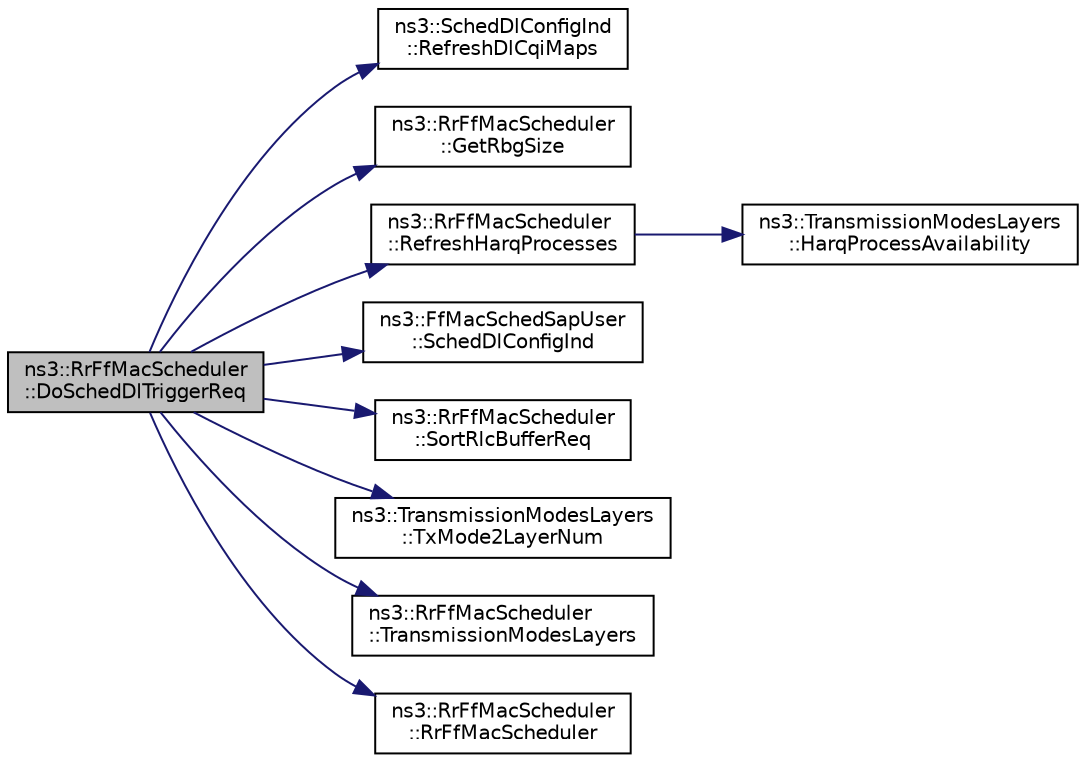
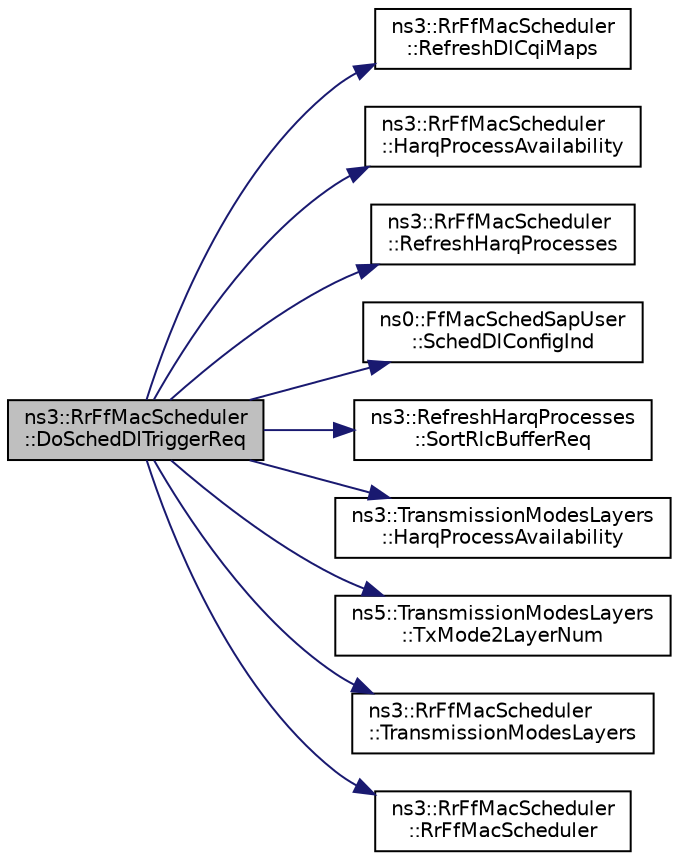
node "ns3::SchedDlConfigInd ::RefreshDlCqiMaps": label "ns3::SchedDlConfigInd ::RefreshDlCqiMaps" -> "ns3::RrFfMacScheduler ::RefreshDlCqiMaps"
node "ns3::RrFfMacScheduler ::GetRbgSize": label "ns3::RrFfMacScheduler ::GetRbgSize" -> "ns3::RrFfMacScheduler ::HarqProcessAvailability"
edge "ns3::RrFfMacScheduler ::RefreshHarqProcesses" -> "ns3::TransmissionModesLayers ::HarqProcessAvailability": now "ns3::RrFfMacScheduler ::DoSchedDlTriggerReq" -> "ns3::TransmissionModesLayers ::HarqProcessAvailability"
node "ns3::FfMacSchedSapUser ::SchedDlConfigInd": label "ns3::FfMacSchedSapUser ::SchedDlConfigInd" -> "ns0::FfMacSchedSapUser ::SchedDlConfigInd"
node "ns3::RrFfMacScheduler ::SortRlcBufferReq": label "ns3::RrFfMacScheduler ::SortRlcBufferReq" -> "ns3::RefreshHarqProcesses ::SortRlcBufferReq"
node "ns3::TransmissionModesLayers ::TxMode2LayerNum": label "ns3::TransmissionModesLayers ::TxMode2LayerNum" -> "ns5::TransmissionModesLayers ::TxMode2LayerNum"
